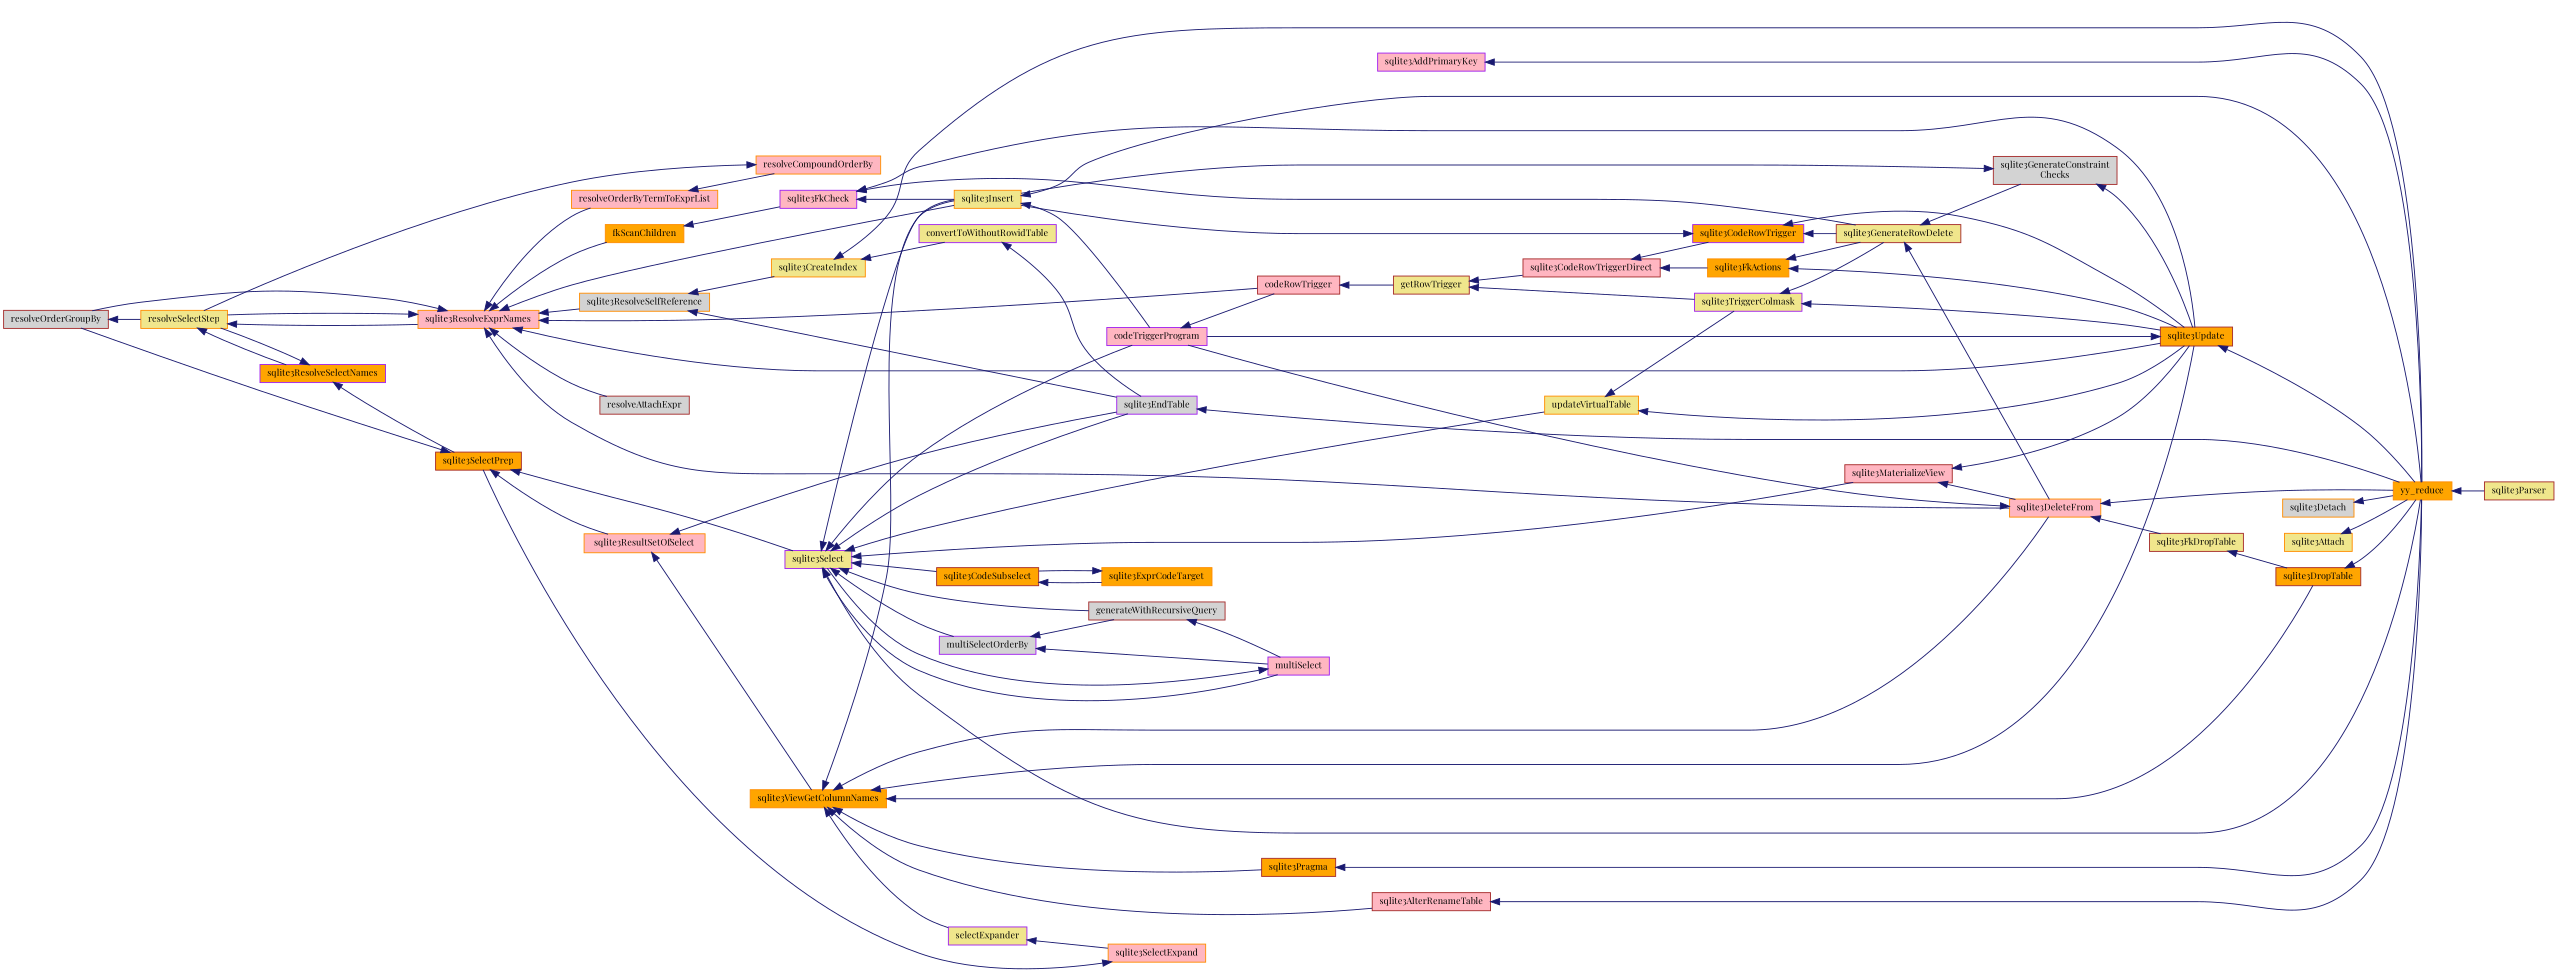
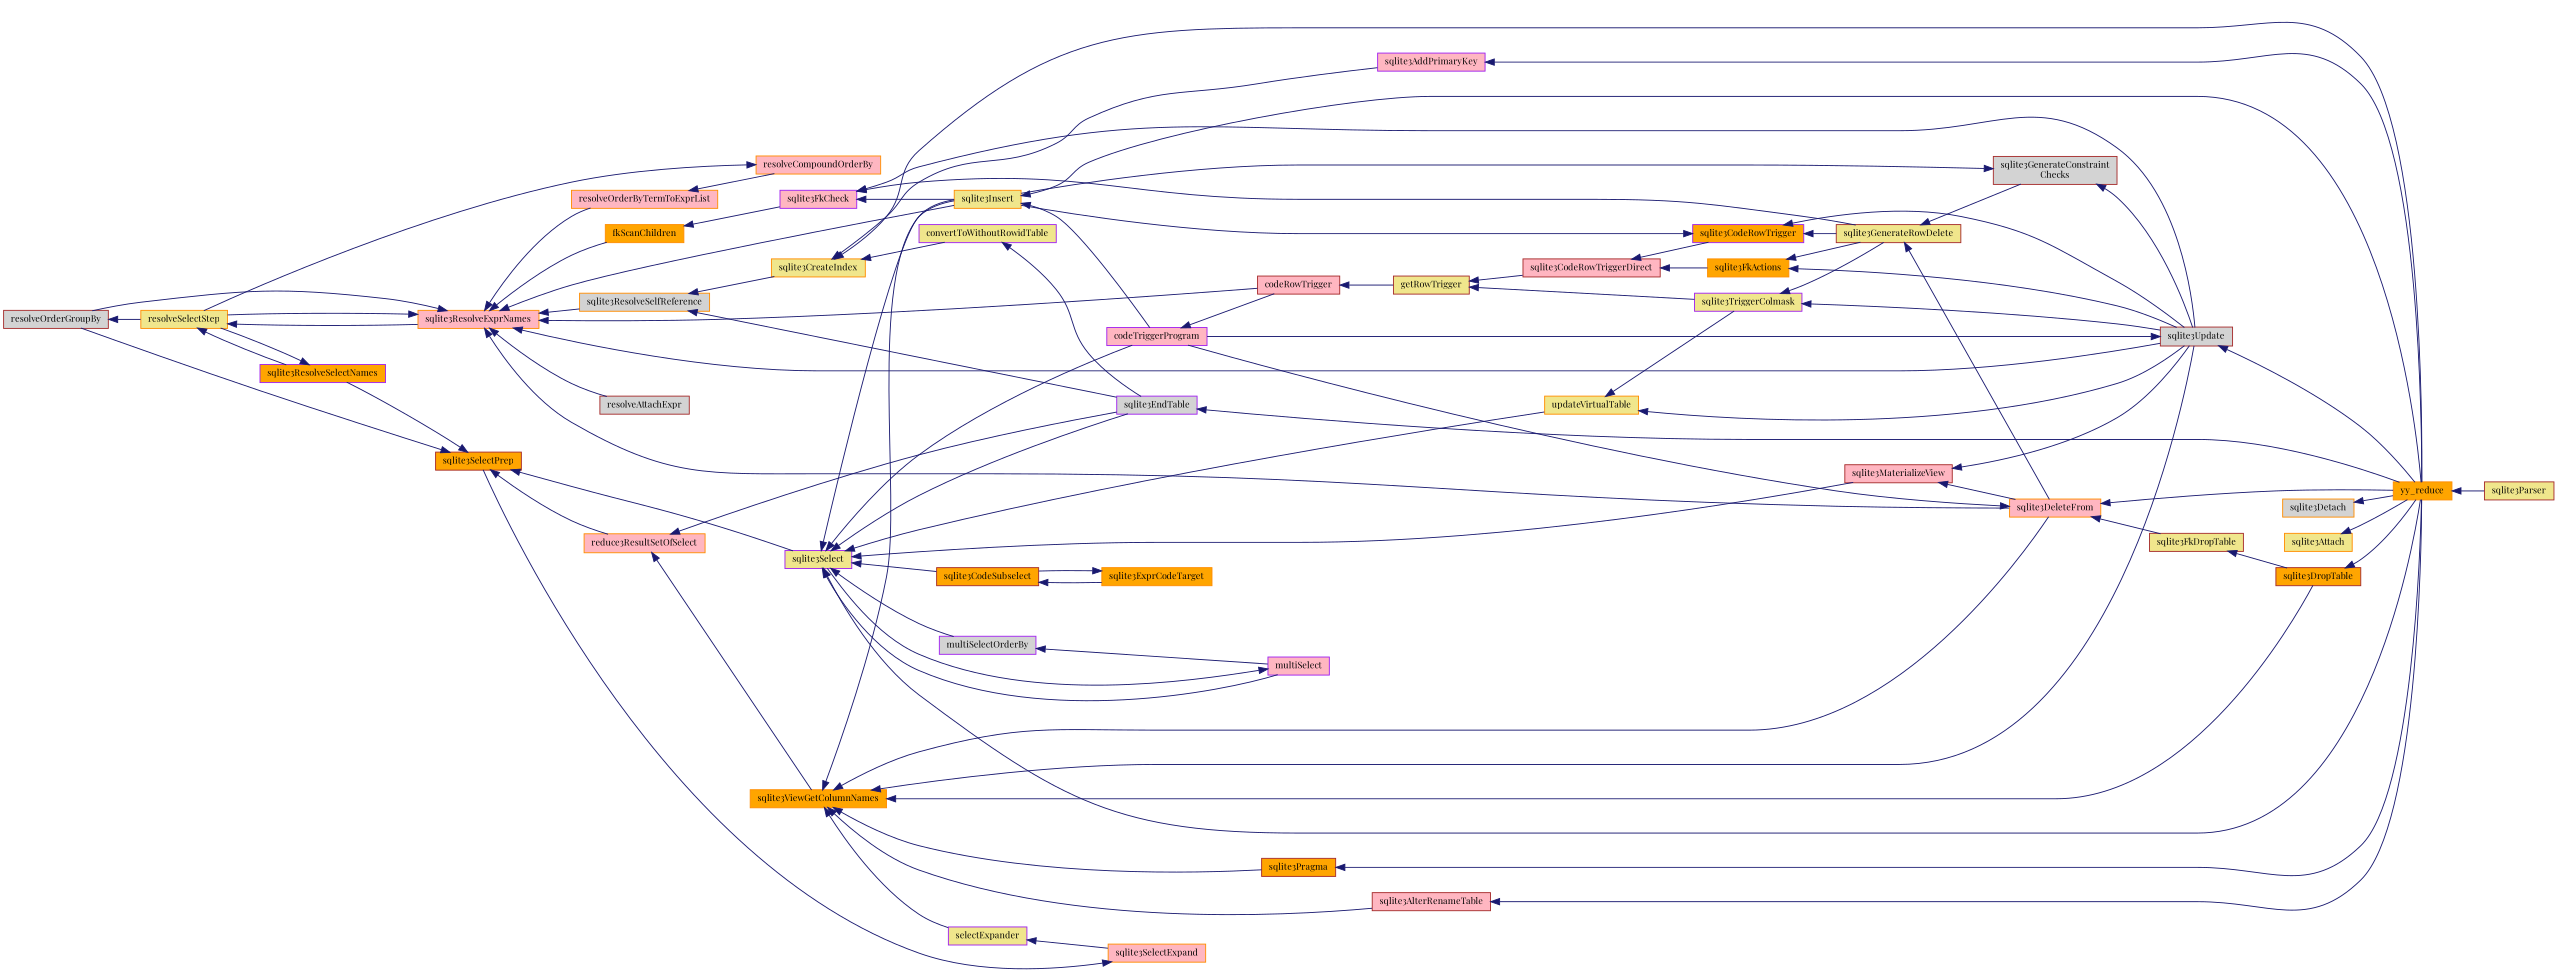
edge "sqlite3AddPrimaryKey" -> "sqlite3CreateIndex": added
node "sqlite3Update": fillcolor orange -> lightgrey
edge "sqlite3SelectPrep" -> "sqlite3ResolveSelectNames": reversed
node "sqlite3ResultSetOfSelect": label "sqlite3ResultSetOfSelect" -> "reduce3ResultSetOfSelect"
node "generateWithRecursiveQuery": removed
